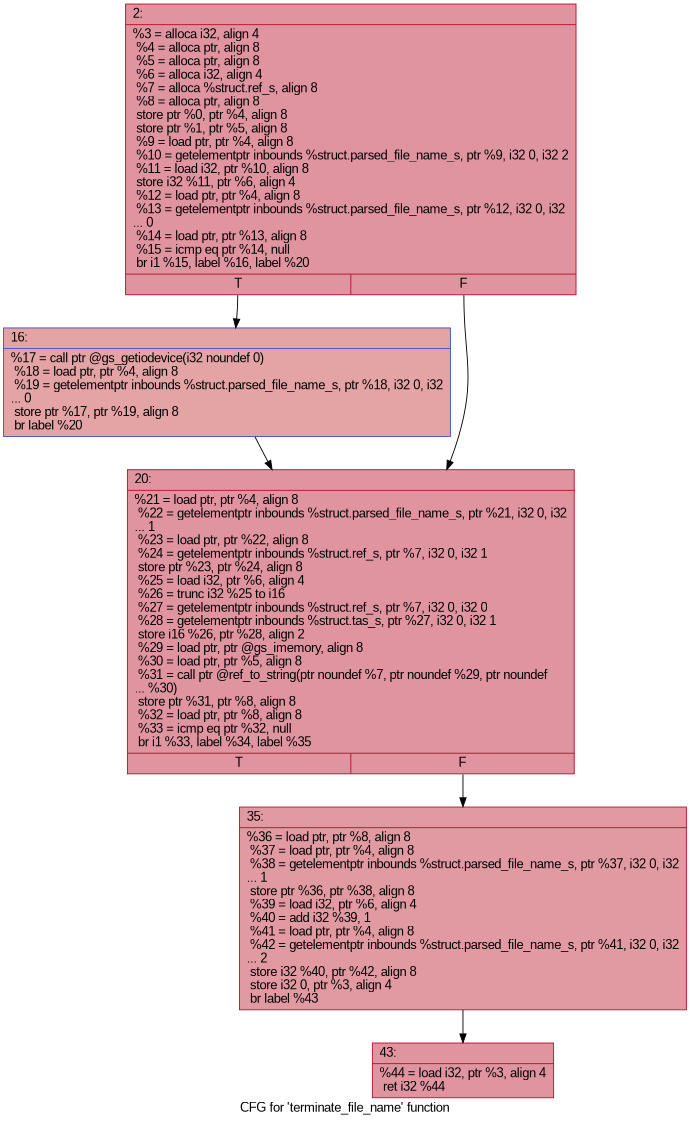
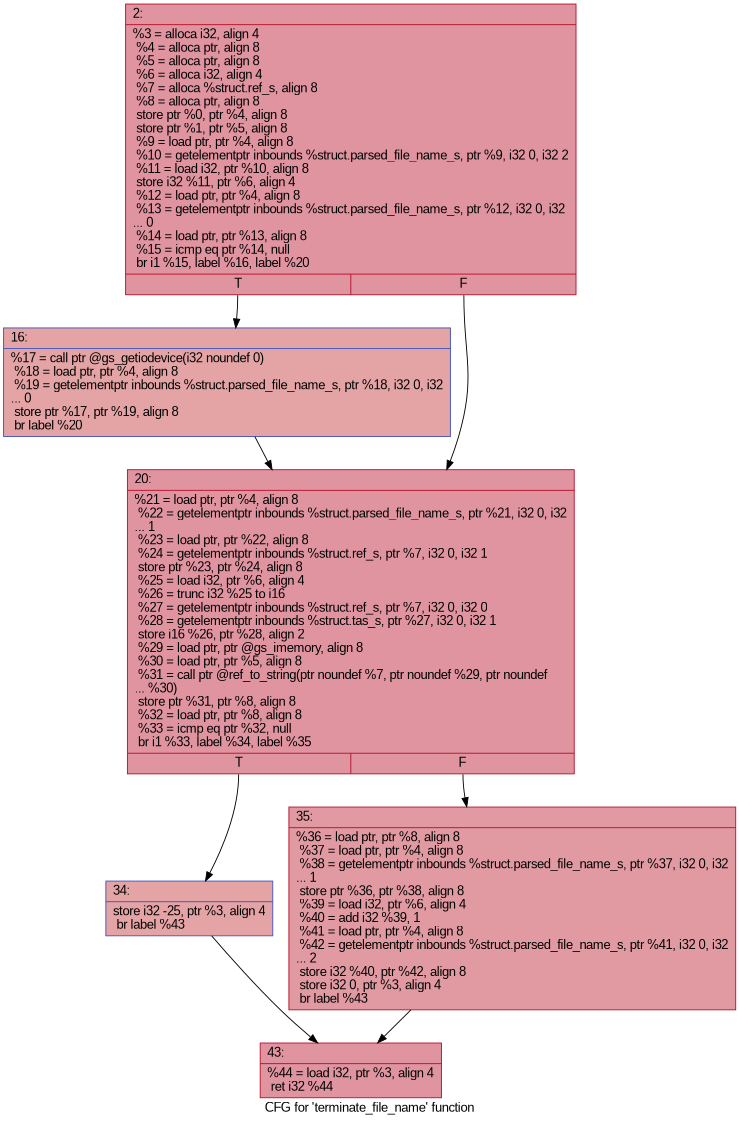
node "34:": added
